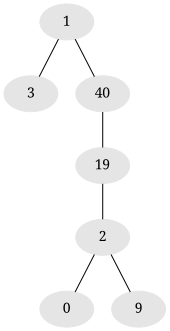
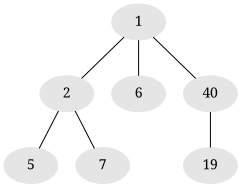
node "3": label "3" -> "6"
edge "19" -- "2": now "1" -- "2"
node "0": label "0" -> "5"
node "9": label "9" -> "7"
